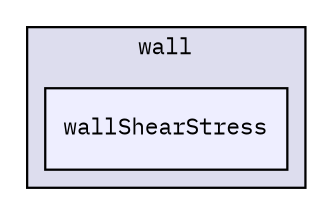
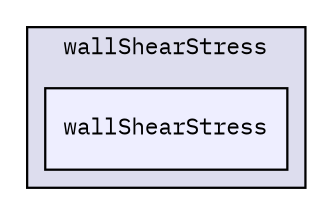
cluster "wall": label "wall" -> "wallShearStress"
